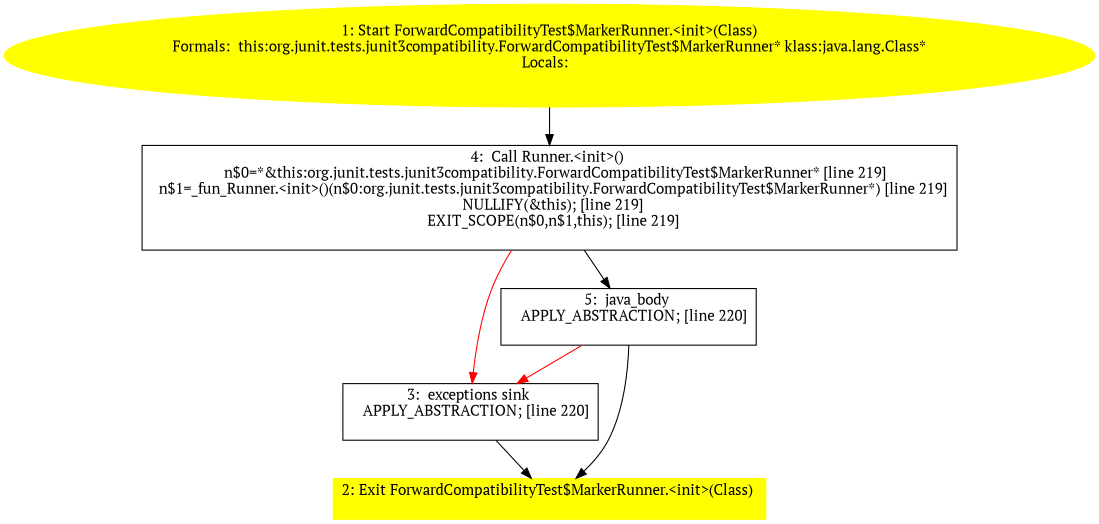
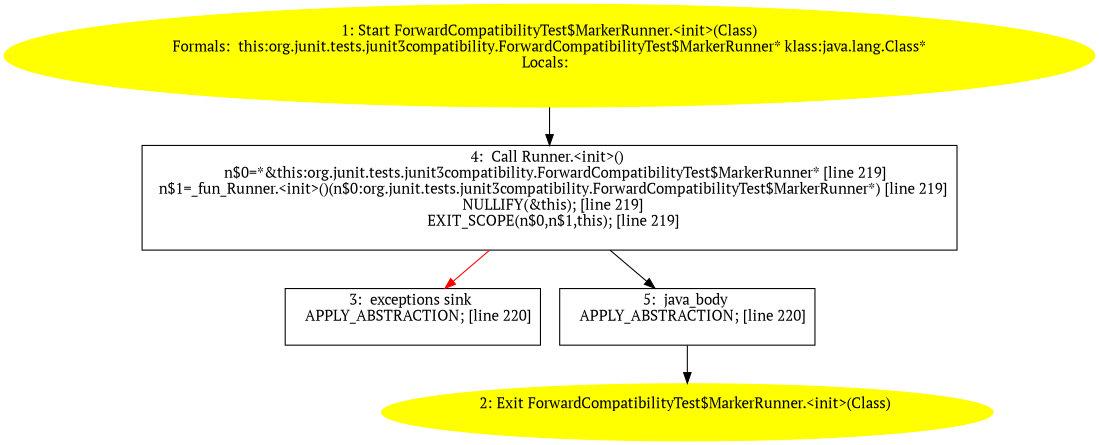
edge "5:  java_body APPLY_ABSTRACTION; [line 220]" -> "3:  exceptions sink APPLY_ABSTRACTION; [line 220]": removed
edge "3:  exceptions sink APPLY_ABSTRACTION; [line 220]" -> "2: Exit ForwardCompatibilityTest$MarkerRunner.<init>(Class)": removed
node "2: Exit ForwardCompatibilityTest$MarkerRunner.<init>(Class)": shape box -> ellipse
